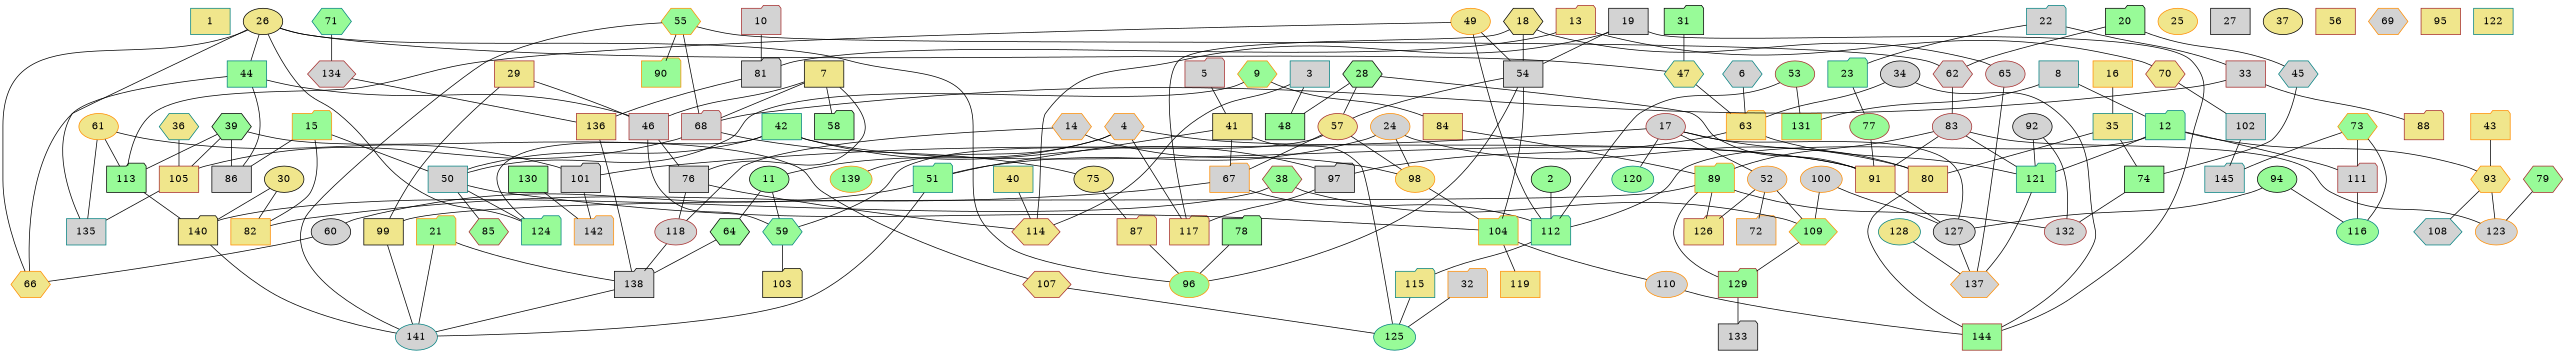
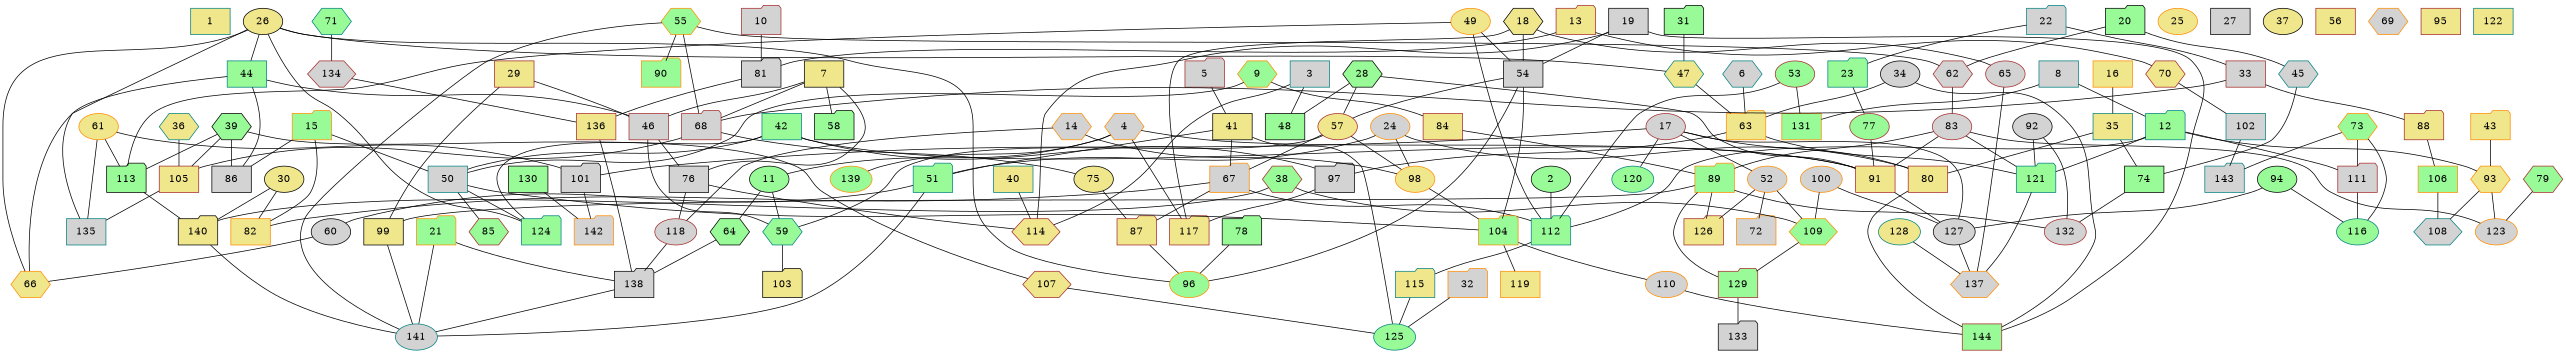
node "145": label "145" -> "143"
node "106": added
edge "67" -- "87": added
